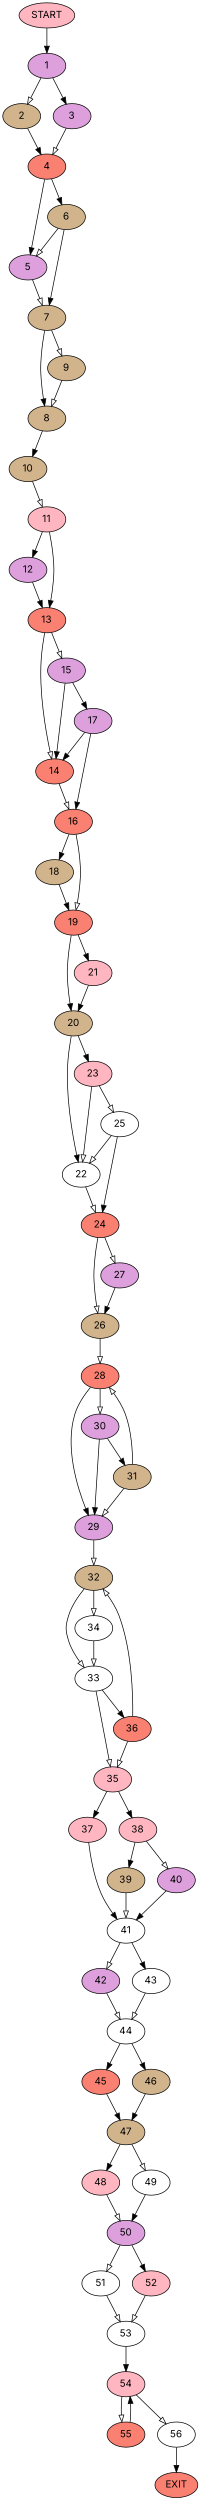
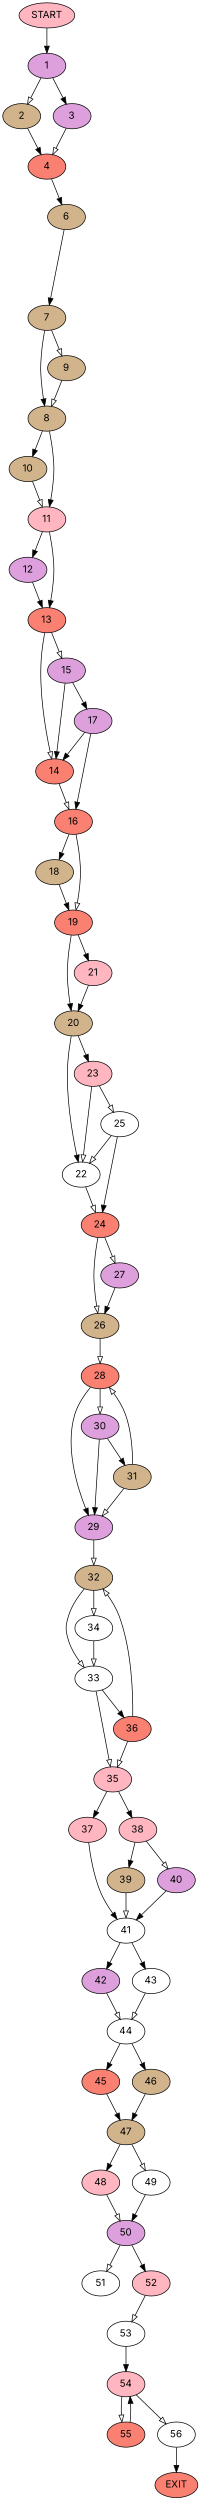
node "5": removed
edge "8" -> "11": added
edge "41" -> "42": arrowhead onormal -> normal
edge "51" -> "53": removed
